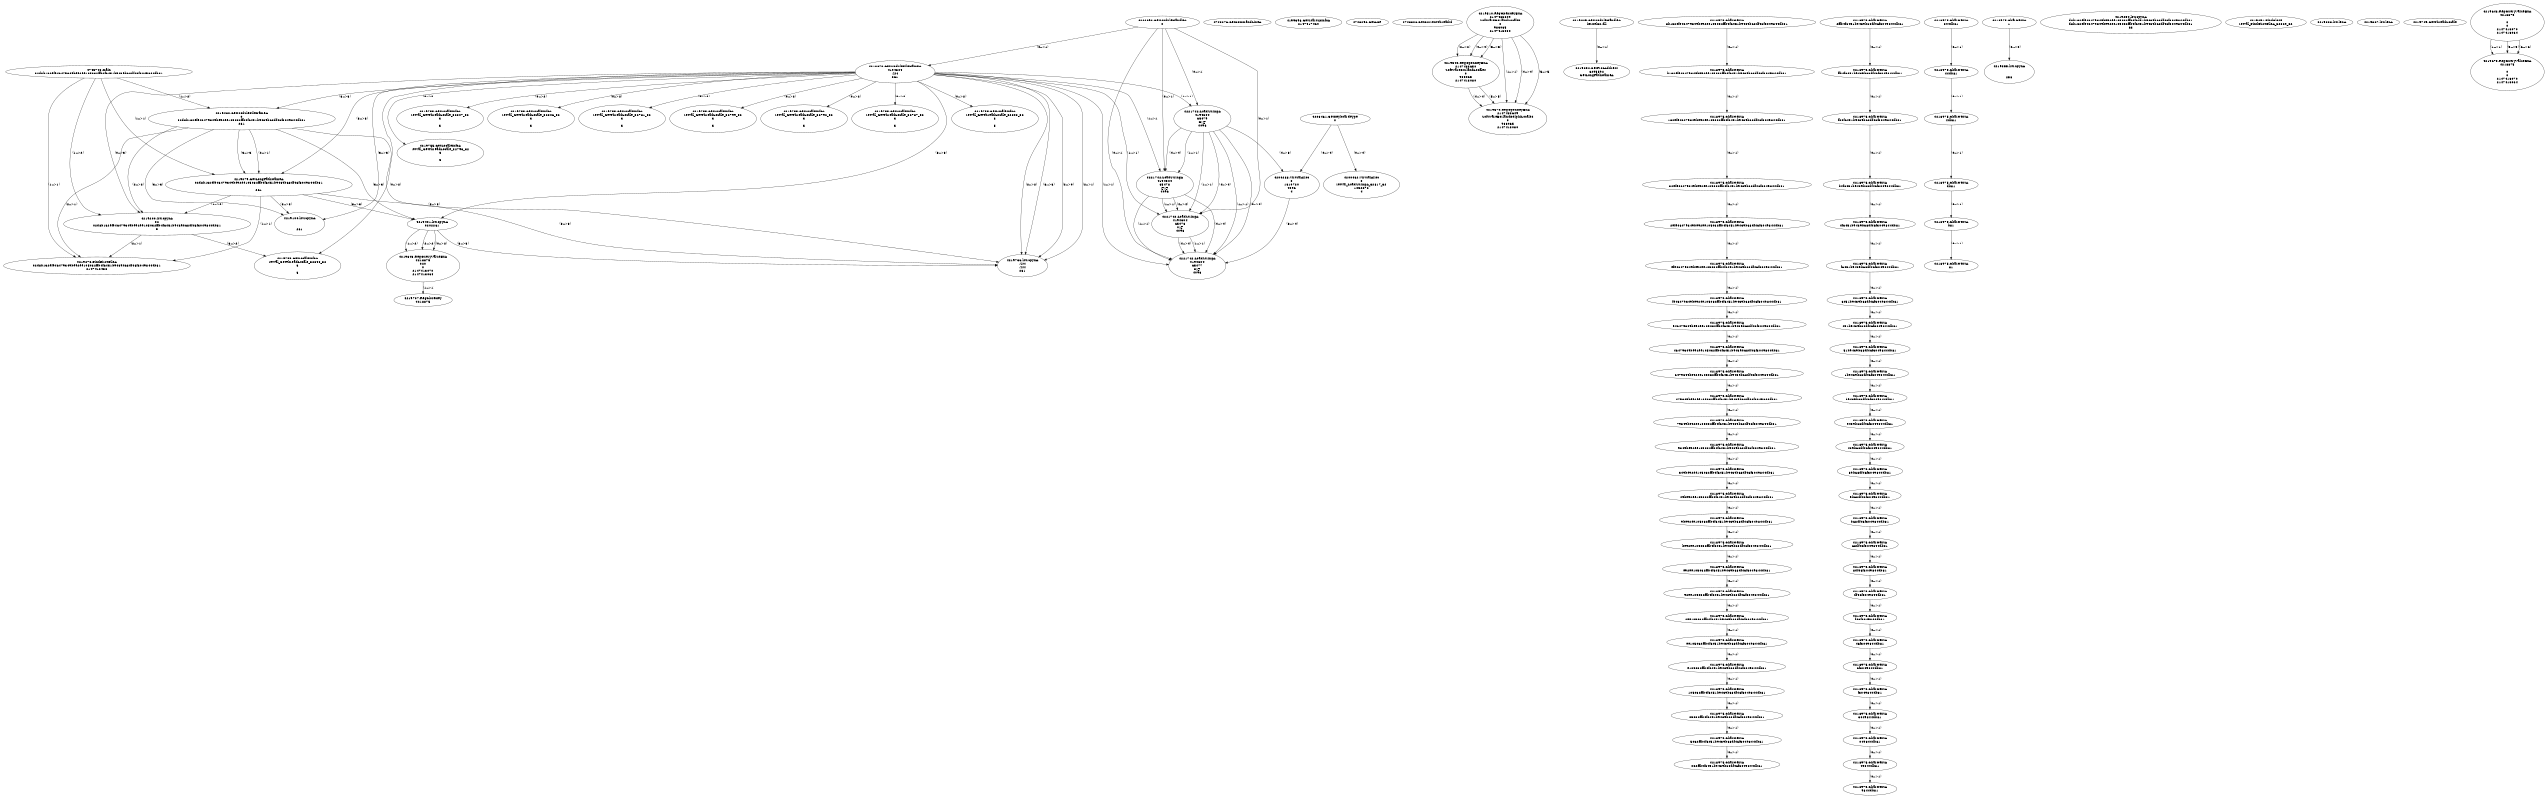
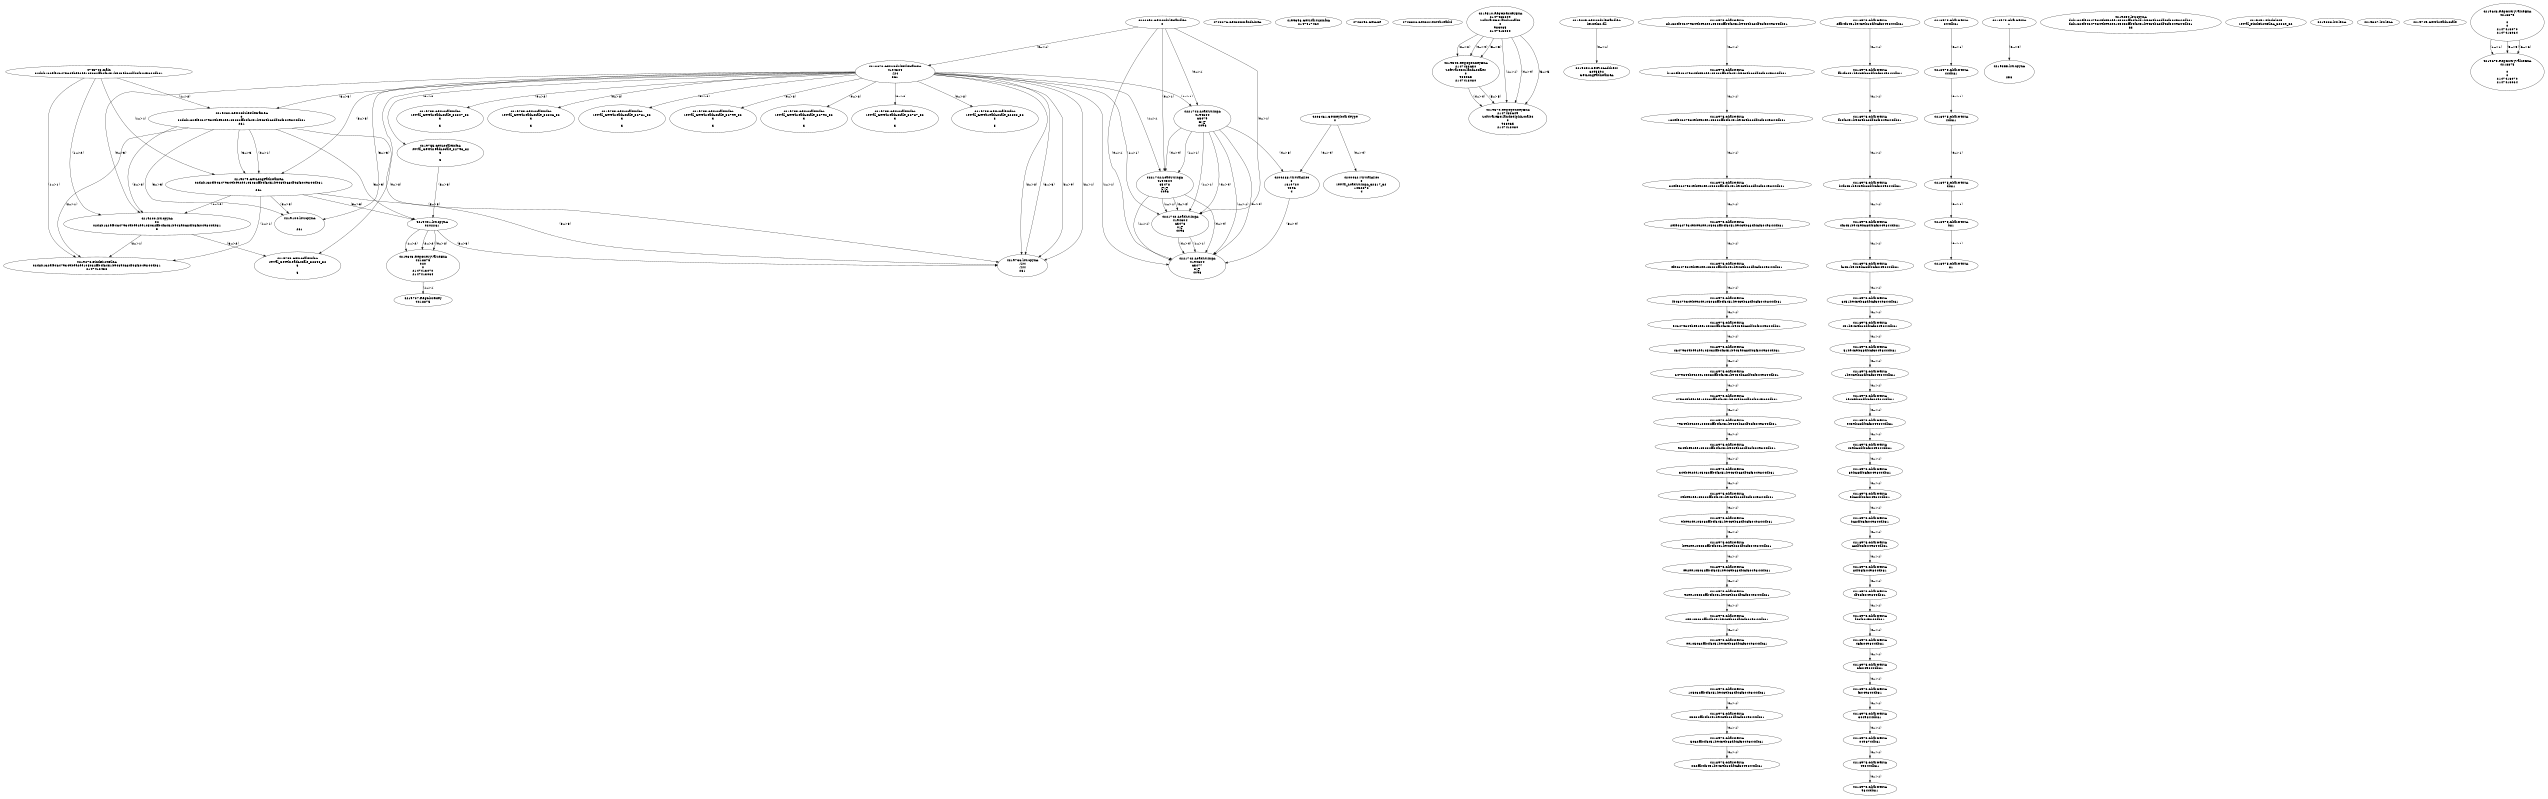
edge "4218870.GetModuleFileNameA 4194304 .ZM 261" -> "4219401.lstrcpynA 0202261": now "4219755.GetLocaleInfoA retval_GetThreadLocale_32793_32 3 5" -> "4219401.lstrcpynA 0202261"
node "4218975.CharNextA e105032ffb4f6451b9439b68df46f3049844db81": removed
node "4218975.CharNextA 049844db81": label "4218975.CharNextA 049844db81" -> "4218975.CharNextA 049874db81"
